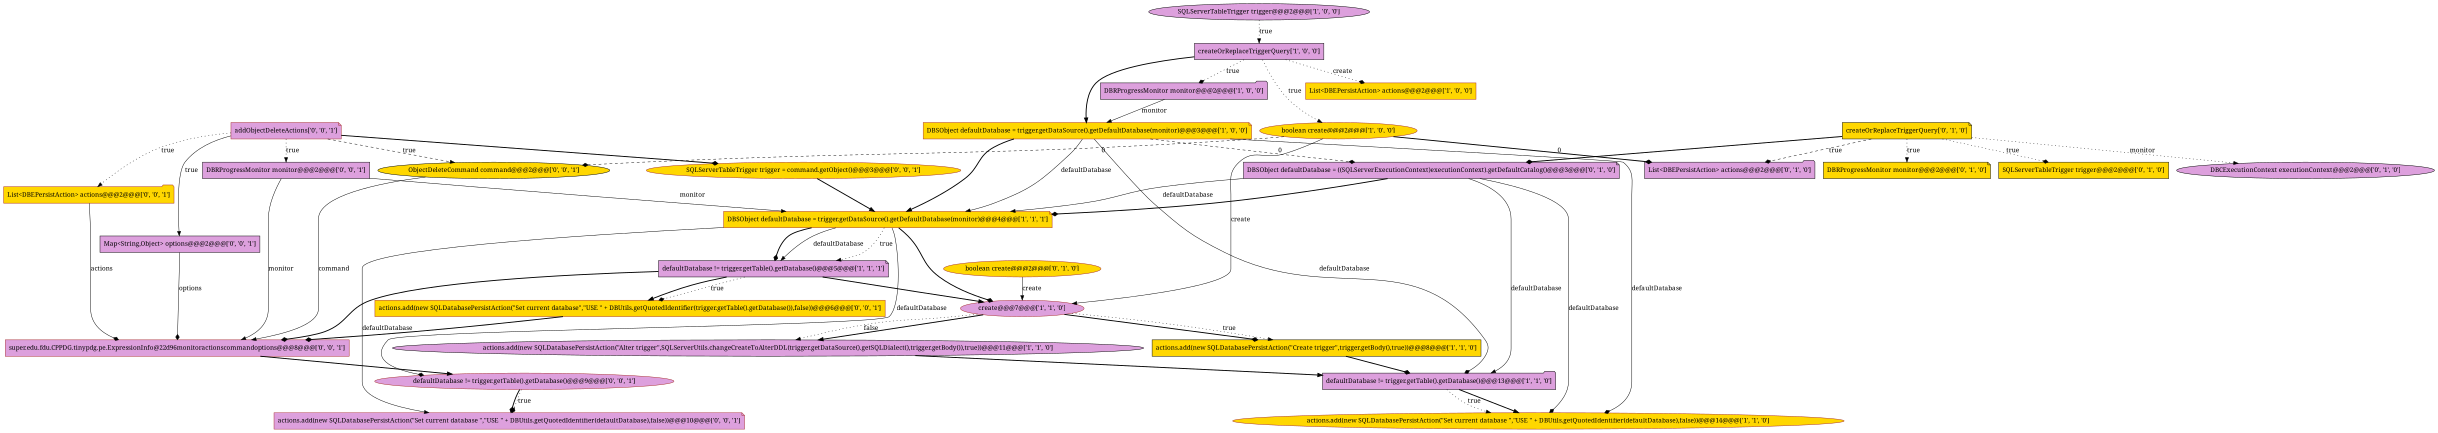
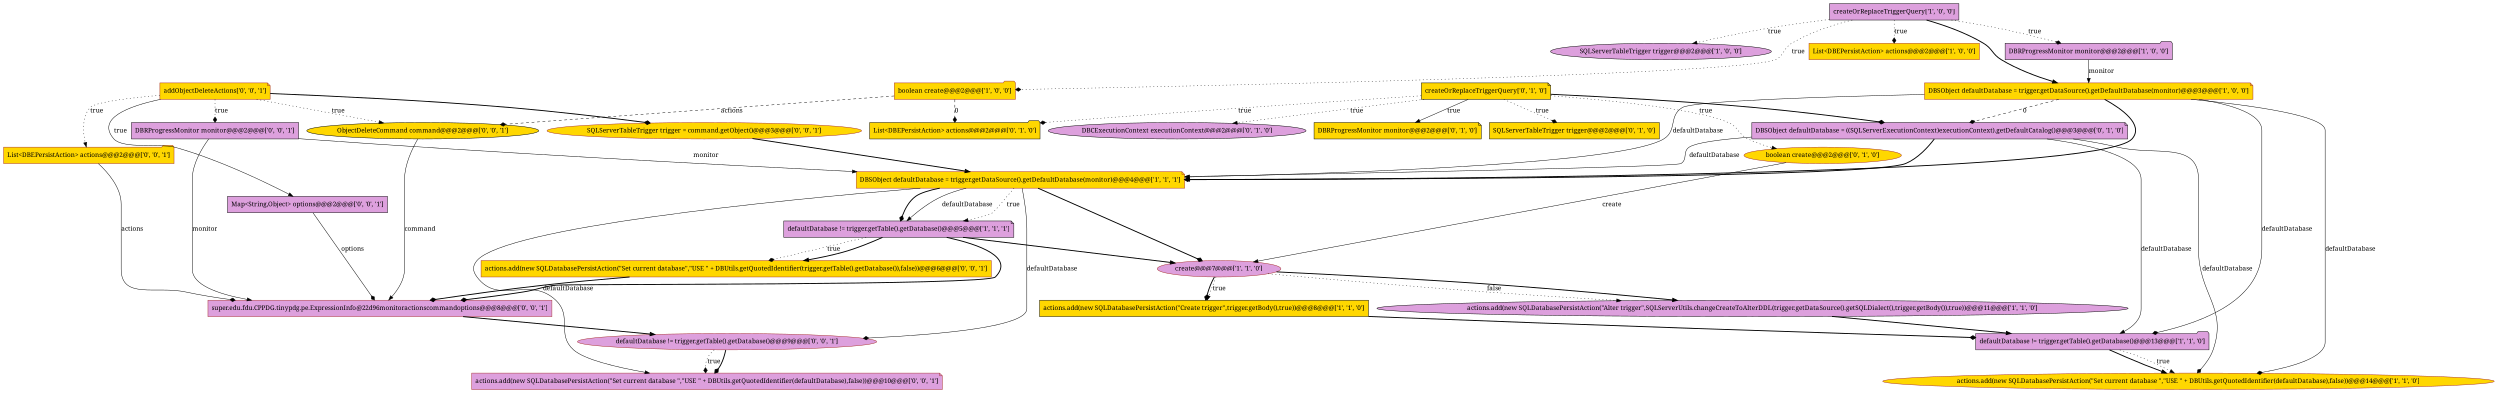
edge "SQLServerTableTrigger trigger@@@2@@@['1', '0', '0']" -> "createOrReplaceTriggerQuery['1', '0', '0']": reversed
edge "createOrReplaceTriggerQuery['1', '0', '0']" -> "List<DBEPersistAction> actions@@@2@@@['1', '0', '0']": label "create" -> "true"
edge "createOrReplaceTriggerQuery['1', '0', '0']" -> "boolean create@@@2@@@['1', '0', '0']": arrowhead normal -> diamond
edge "createOrReplaceTriggerQuery['0', '1', '0']" -> "boolean create@@@2@@@['0', '1', '0']": added, label "true"
node "addObjectDeleteActions['0', '0', '1']": fillcolor plum -> gold
node "boolean create@@@2@@@['1', '0', '0']": shape ellipse -> folder
edge "addObjectDeleteActions['0', '0', '1']" -> "DBRProgressMonitor monitor@@@2@@@['0', '0', '1']": arrowhead normal -> diamond
edge "createOrReplaceTriggerQuery['0', '1', '0']" -> "DBRProgressMonitor monitor@@@2@@@['0', '1', '0']": style dotted -> solid
edge "boolean create@@@2@@@['1', '0', '0']" -> "List<DBEPersistAction> actions@@@2@@@['0', '1', '0']": style bold -> dashed
edge "addObjectDeleteActions['0', '0', '1']" -> "ObjectDeleteCommand command@@@2@@@['0', '0', '1']": style dashed -> dotted
edge "createOrReplaceTriggerQuery['0', '1', '0']" -> "List<DBEPersistAction> actions@@@2@@@['0', '1', '0']": style dashed -> dotted
edge "boolean create@@@2@@@['1', '0', '0']" -> "ObjectDeleteCommand command@@@2@@@['0', '0', '1']": label "0" -> "actions"
edge "createOrReplaceTriggerQuery['0', '1', '0']" -> "DBCExecutionContext executionContext@@@2@@@['0', '1', '0']": label "monitor" -> "true"
node "List<DBEPersistAction> actions@@@2@@@['0', '1', '0']": fillcolor plum -> gold
edge "boolean create@@@2@@@['1', '0', '0']" -> "create@@@7@@@['1', '1', '0']": removed, label "create"
